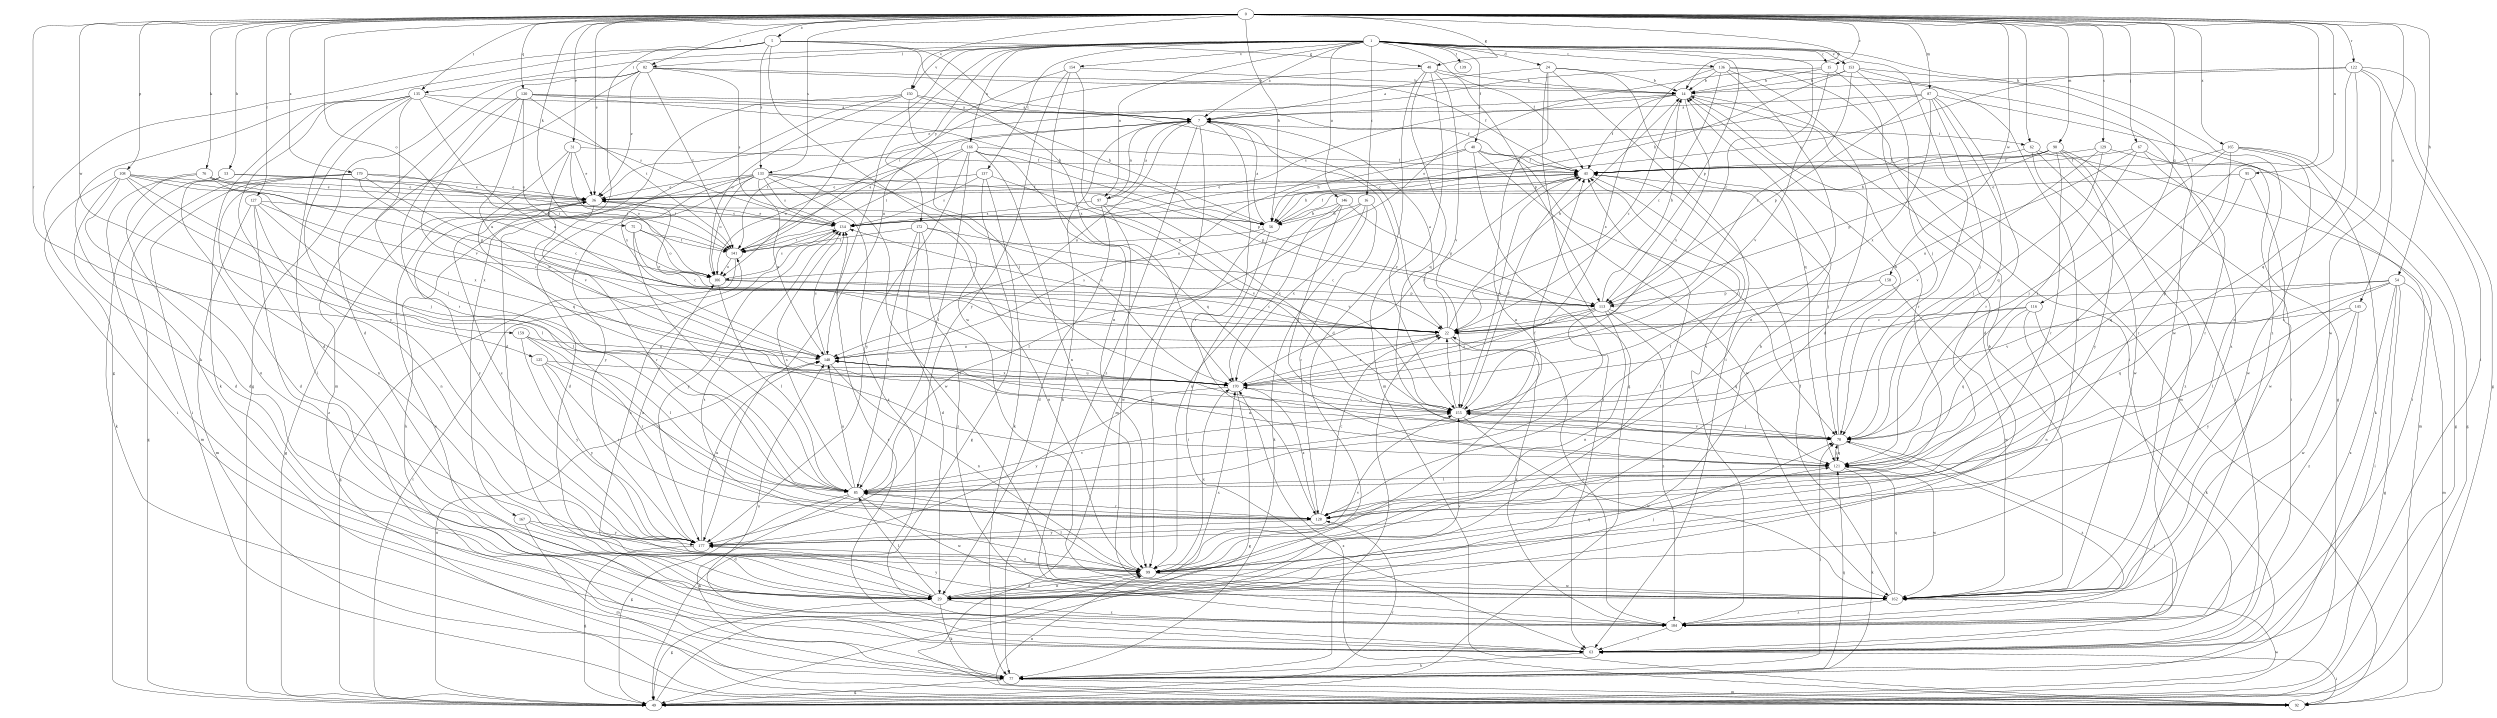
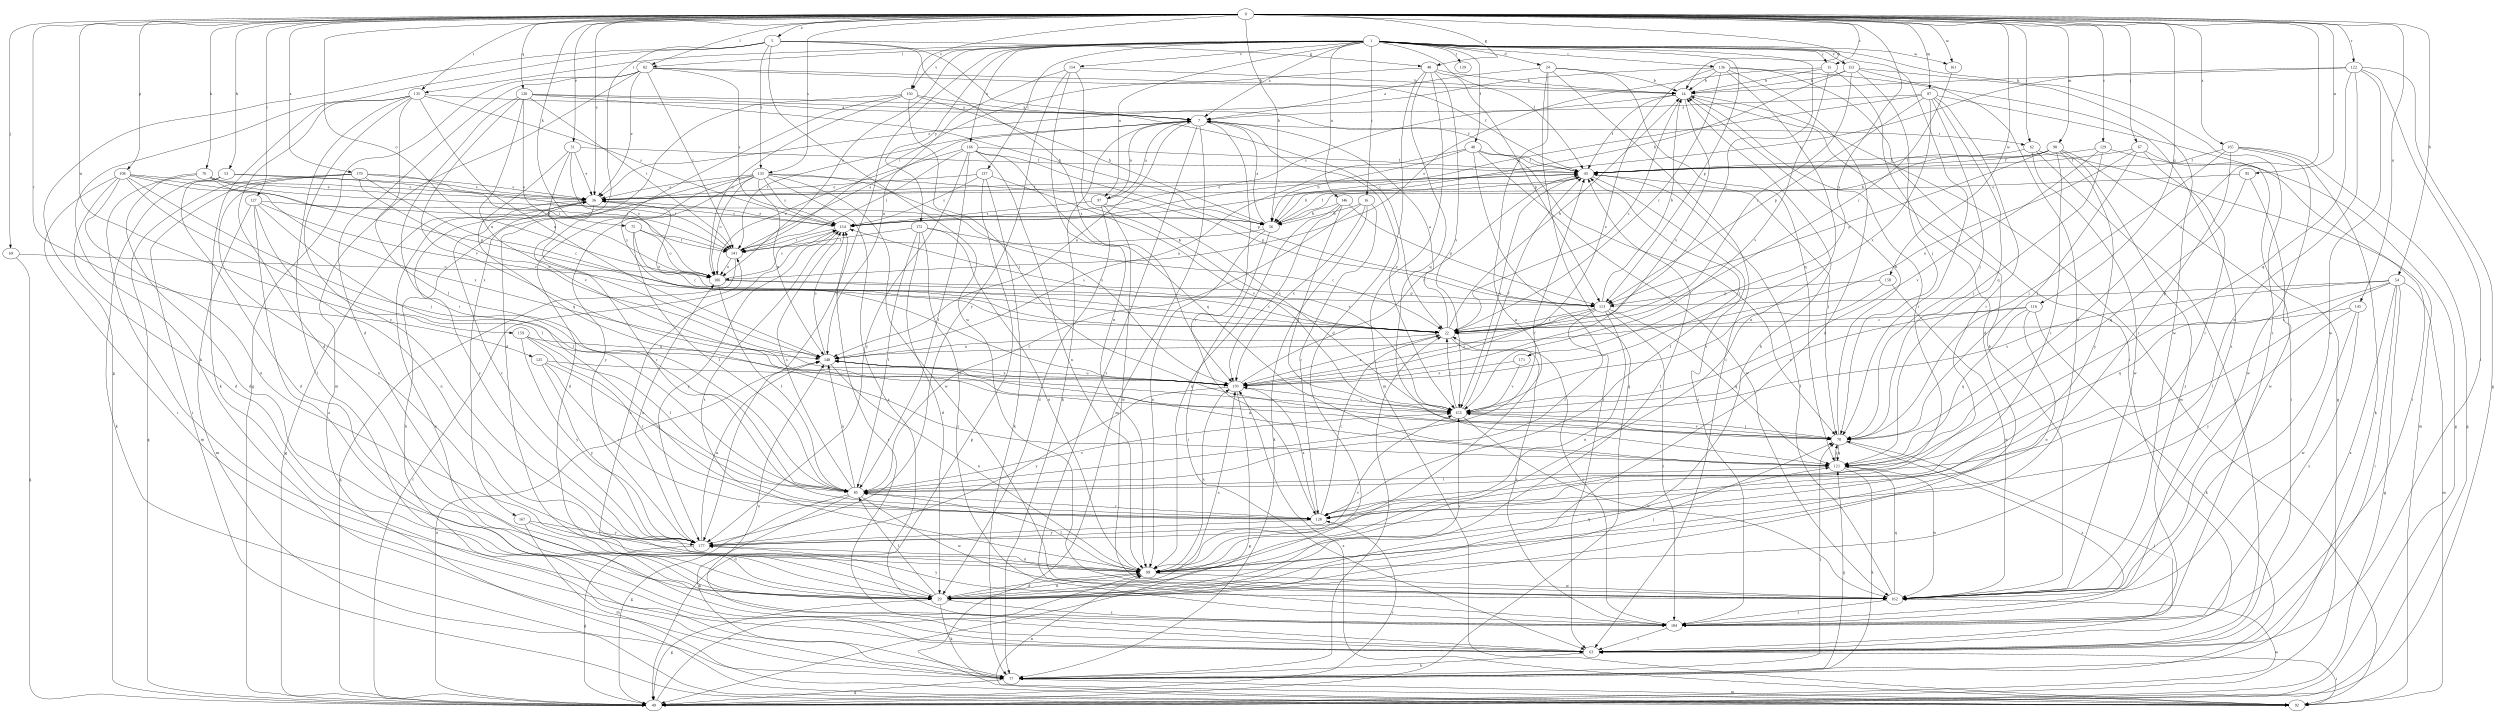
node "161": added
edge "14" -> "7": removed, label "a"
node "69": added
node "171": added
